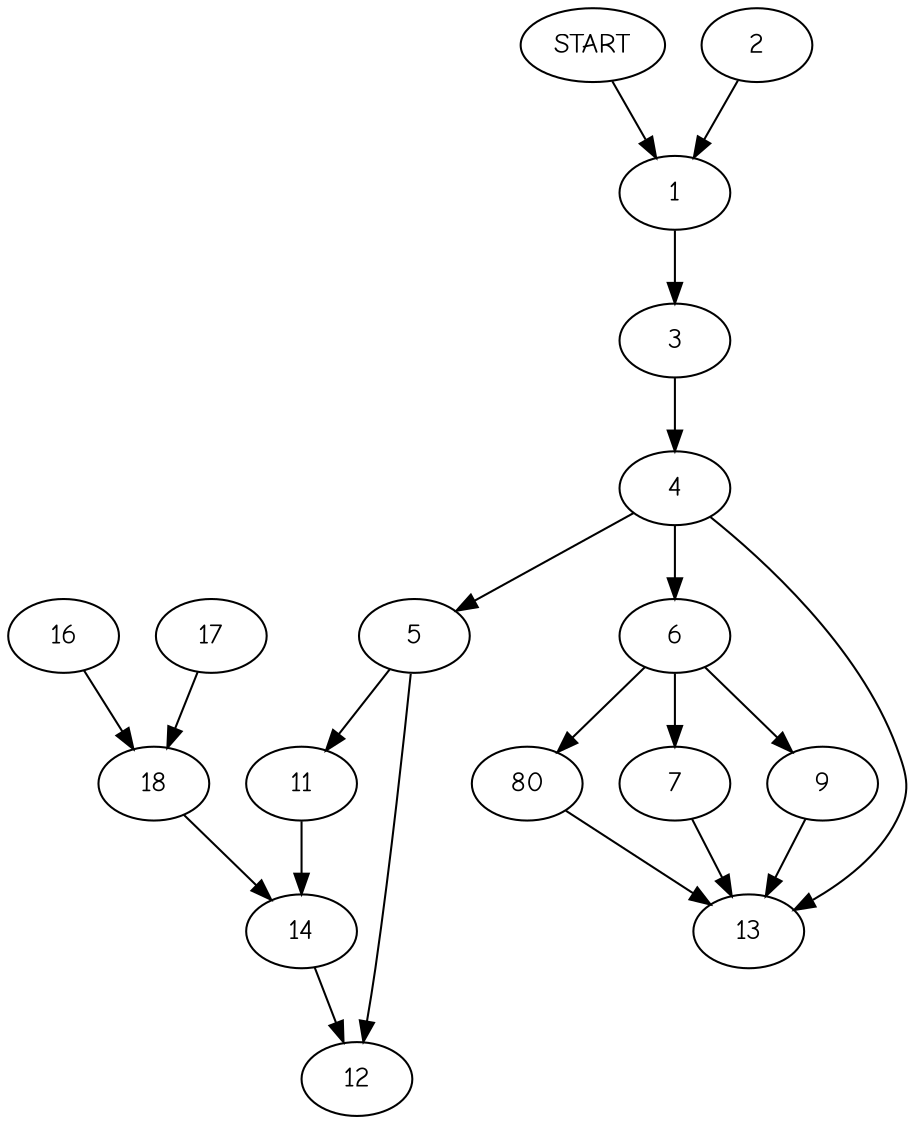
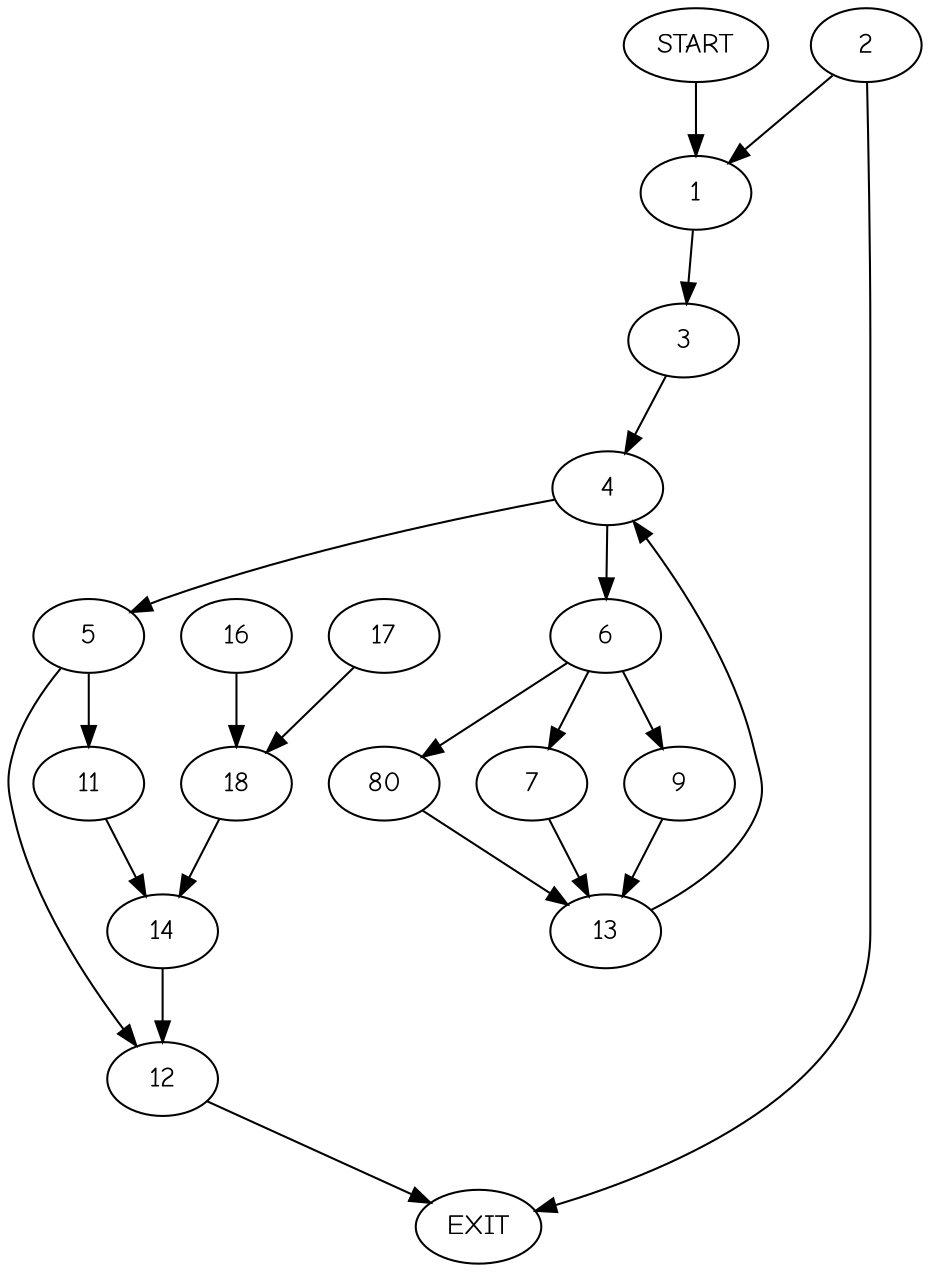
edge "4" -> "13": reversed
node "EXIT": added
